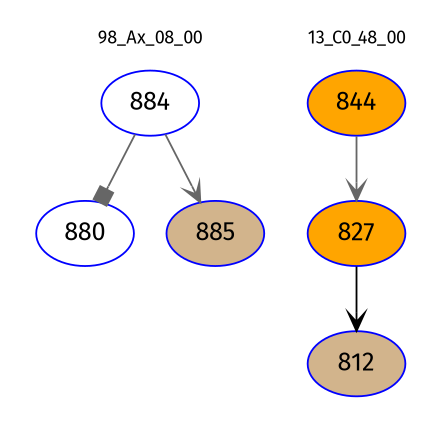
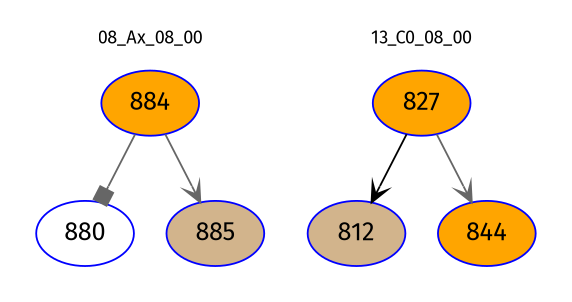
cluster "98_Ax_08_00": label "98_Ax_08_00" -> "08_Ax_08_00"
cluster "13_C0_48_00": label "13_C0_48_00" -> "13_C0_08_00"
node "884": fillcolor white -> orange
edge "844" -> "827": reversed
